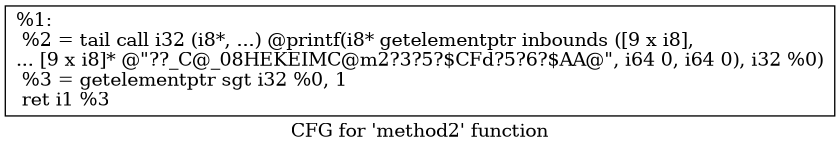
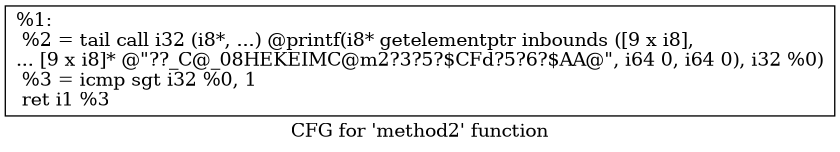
node "%1:": text "%3 = getelementptr sgt i32 %0, 1" -> "%3 = icmp sgt i32 %0, 1"
